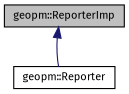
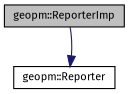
edge "geopm::Reporter" -> "geopm::ReporterImp": reversed
